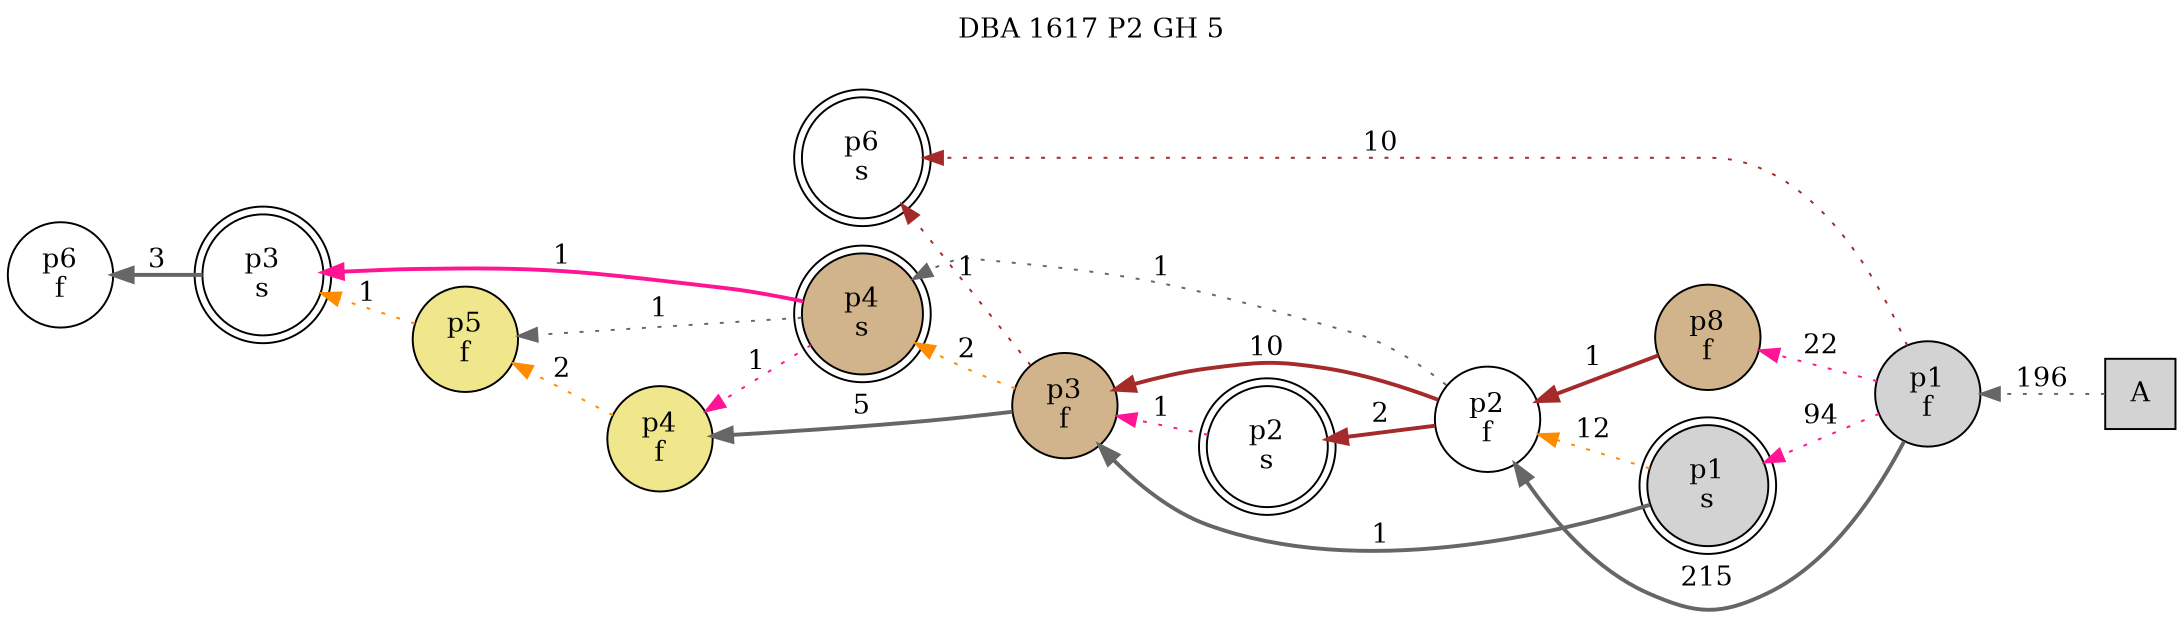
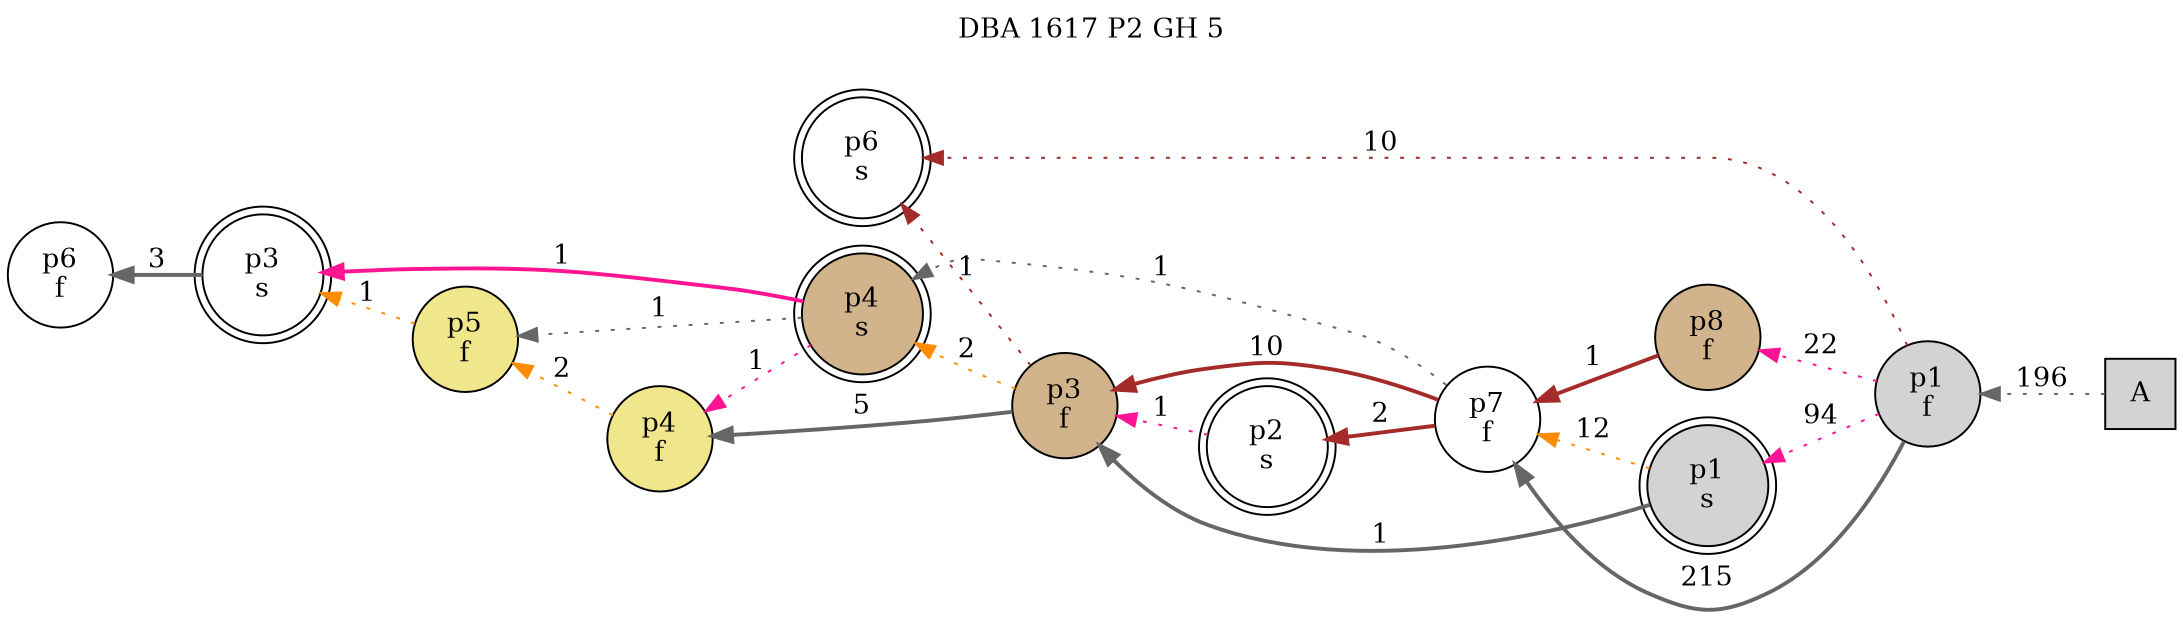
node "p2 f": label "p2 f" -> "p7 f"
